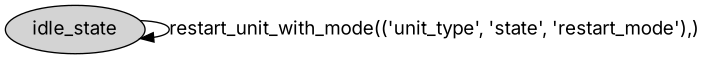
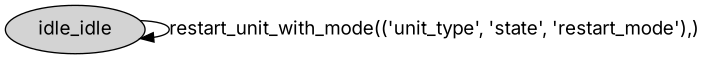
node "idle_state": label "idle_state" -> "idle_idle"
